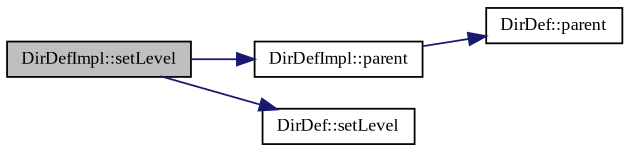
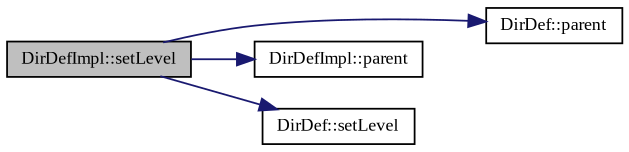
edge "DirDefImpl::parent" -> "DirDef::parent": now "DirDefImpl::setLevel" -> "DirDef::parent"
